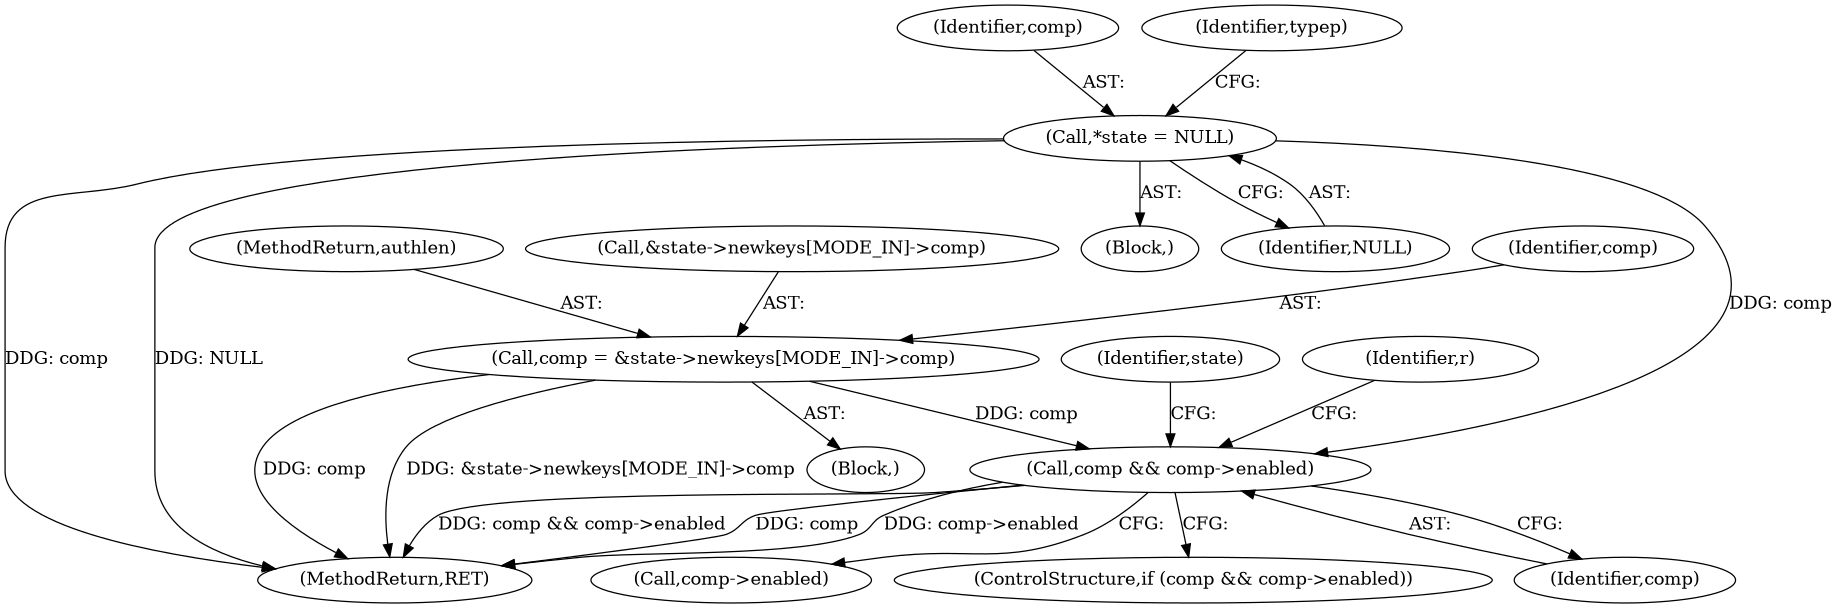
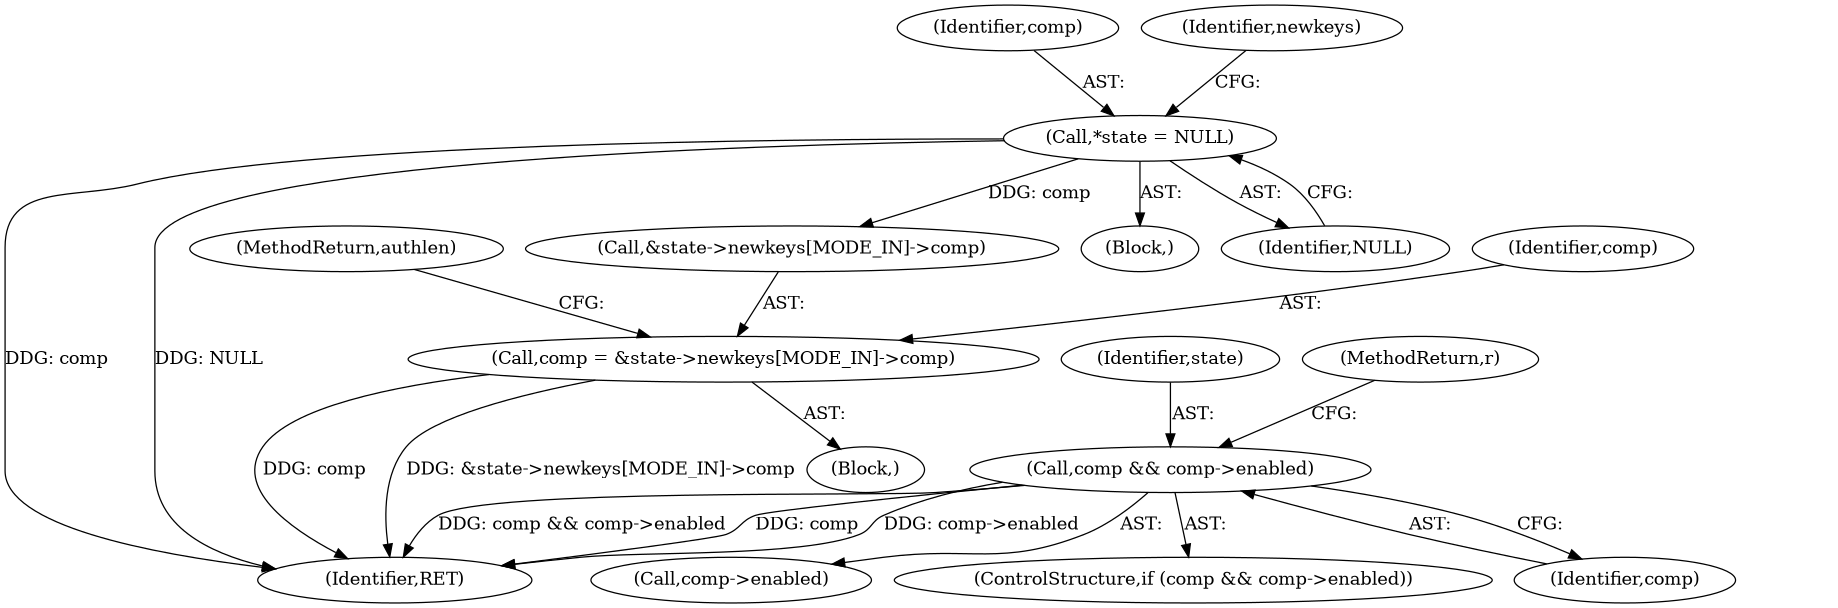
node "(Identifier,typep)": label "(Identifier,typep)" -> "(Identifier,newkeys)"
edge "(Call,*state = NULL)" -> "(Identifier,NULL)": label "CFG: " -> "AST: "
edge "(Identifier,NULL)" -> "(Call,*state = NULL)": label "AST: " -> "CFG: "
edge "(Call,*state = NULL)" -> "(Call,comp && comp->enabled)": now "(Call,*state = NULL)" -> "(Call,&state->newkeys[MODE_IN]->comp)"
edge "(MethodReturn,authlen)" -> "(Call,comp = &state->newkeys[MODE_IN]->comp)": label "AST: " -> "CFG: "
node "(Identifier,r)": label "(Identifier,r)" -> "(MethodReturn,r)"
edge "(Call,comp = &state->newkeys[MODE_IN]->comp)" -> "(Call,comp && comp->enabled)": removed, label "DDG: comp"
edge "(Identifier,state)" -> "(Call,comp && comp->enabled)": label "CFG: " -> "AST: "
edge "(Call,comp && comp->enabled)" -> "(Call,comp->enabled)": label "CFG: " -> "AST: "
edge "(Call,comp && comp->enabled)" -> "(ControlStructure,if (comp && comp->enabled))": label "CFG: " -> "AST: "
node "(MethodReturn,RET)": label "(MethodReturn,RET)" -> "(Identifier,RET)"
